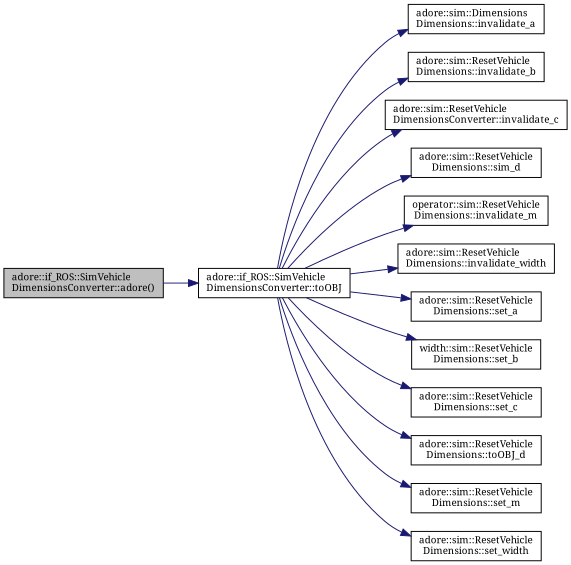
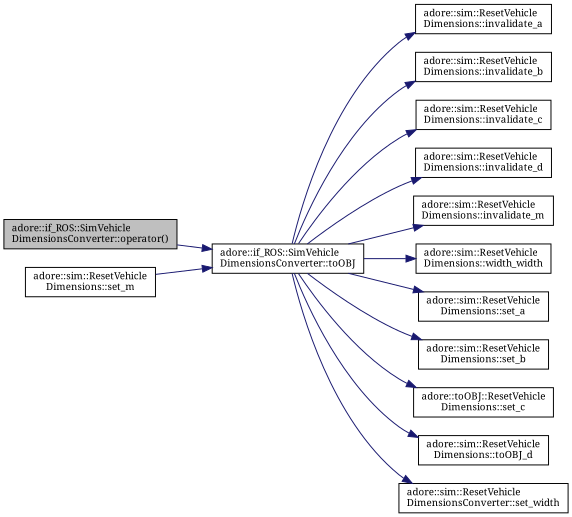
node "adore::sim::Dimensions Dimensions::invalidate_a": label "adore::sim::Dimensions Dimensions::invalidate_a" -> "adore::sim::ResetVehicle Dimensions::invalidate_a"
node "adore::sim::ResetVehicle DimensionsConverter::invalidate_c": label "adore::sim::ResetVehicle DimensionsConverter::invalidate_c" -> "adore::sim::ResetVehicle Dimensions::invalidate_c"
node "adore::sim::ResetVehicle Dimensions::sim_d": label "adore::sim::ResetVehicle Dimensions::sim_d" -> "adore::sim::ResetVehicle Dimensions::invalidate_d"
node "operator::sim::ResetVehicle Dimensions::invalidate_m": label "operator::sim::ResetVehicle Dimensions::invalidate_m" -> "adore::sim::ResetVehicle Dimensions::invalidate_m"
node "adore::sim::ResetVehicle Dimensions::invalidate_width": label "adore::sim::ResetVehicle Dimensions::invalidate_width" -> "adore::sim::ResetVehicle Dimensions::width_width"
node "adore::if_ROS::SimVehicle DimensionsConverter::adore()": label "adore::if_ROS::SimVehicle DimensionsConverter::adore()" -> "adore::if_ROS::SimVehicle DimensionsConverter::operator()"
node "width::sim::ResetVehicle Dimensions::set_b": label "width::sim::ResetVehicle Dimensions::set_b" -> "adore::sim::ResetVehicle Dimensions::set_b"
edge "adore::if_ROS::SimVehicle DimensionsConverter::toOBJ" -> "adore::sim::ResetVehicle Dimensions::set_m": reversed
node "adore::sim::ResetVehicle Dimensions::set_c": label "adore::sim::ResetVehicle Dimensions::set_c" -> "adore::toOBJ::ResetVehicle Dimensions::set_c"
node "adore::sim::ResetVehicle Dimensions::set_width": label "adore::sim::ResetVehicle Dimensions::set_width" -> "adore::sim::ResetVehicle DimensionsConverter::set_width"
